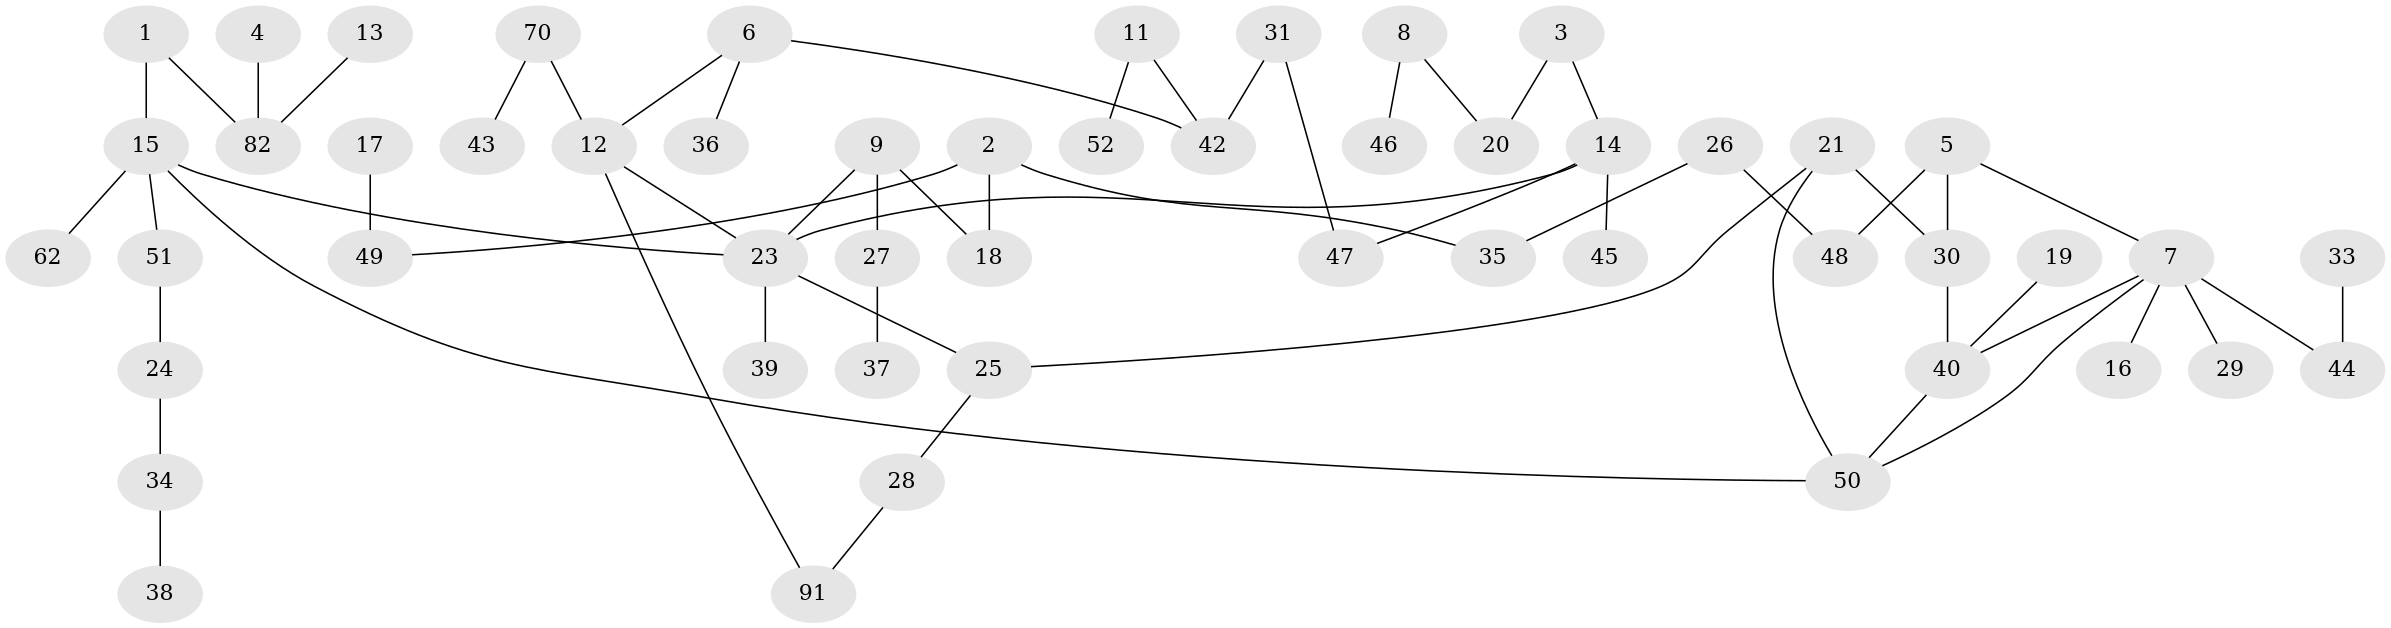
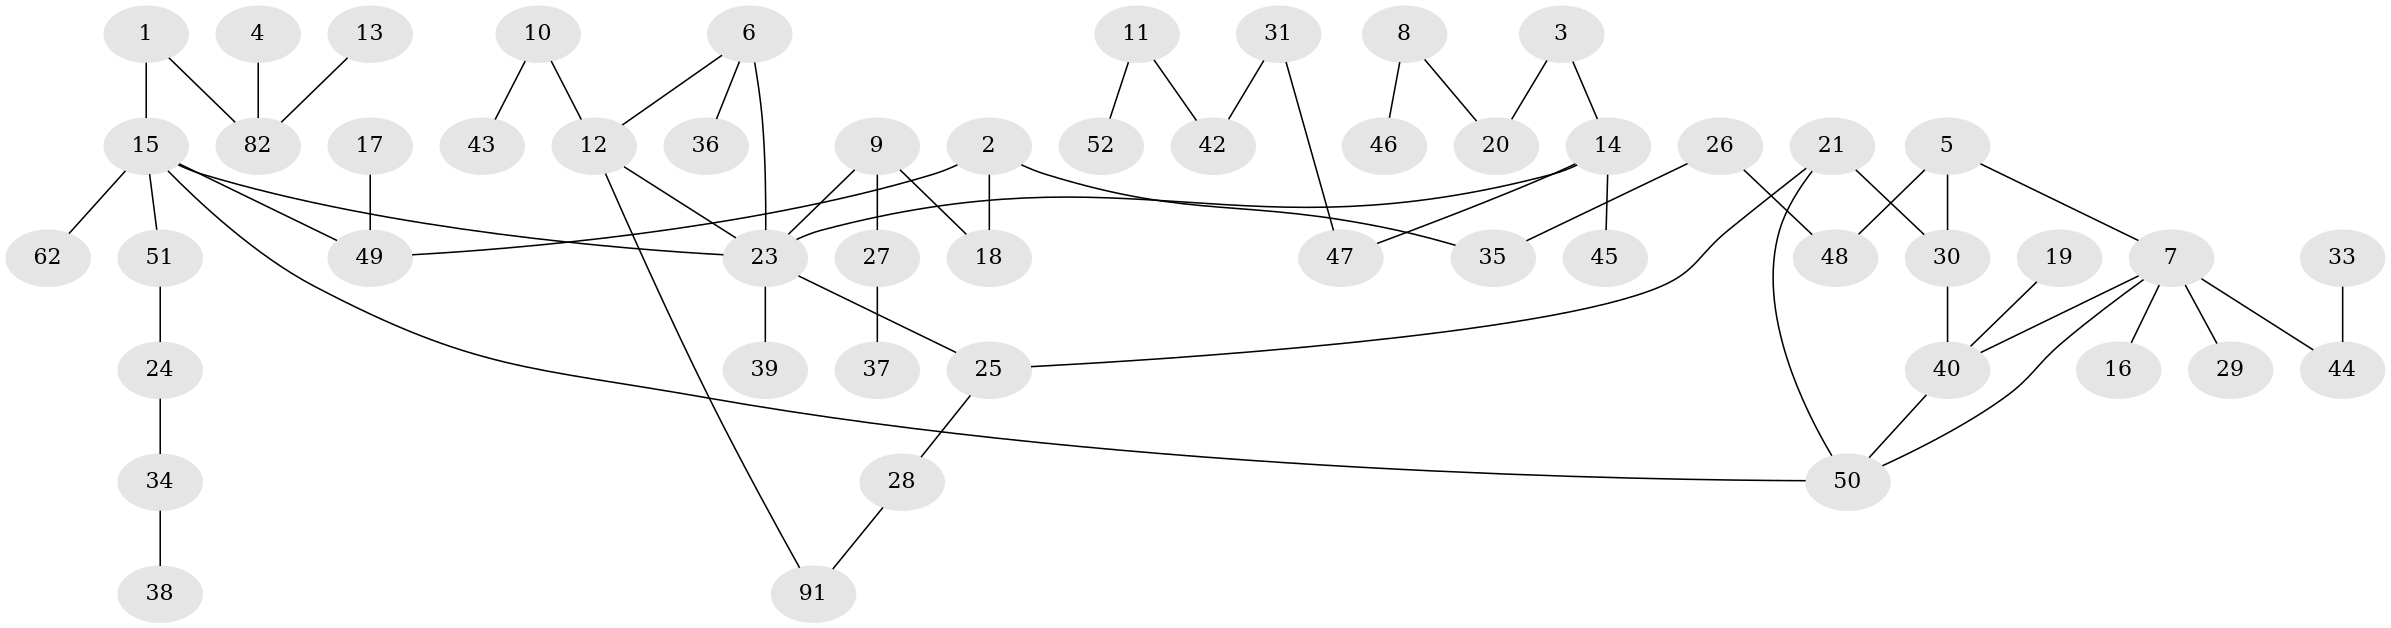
node "70": label "70" -> "10"
edge "6" -- "42": now "6" -- "23"
edge "15" -- "49": added
